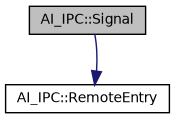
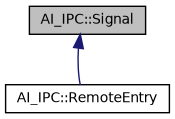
edge "AI_IPC::Signal" -> "AI_IPC::RemoteEntry": reversed
